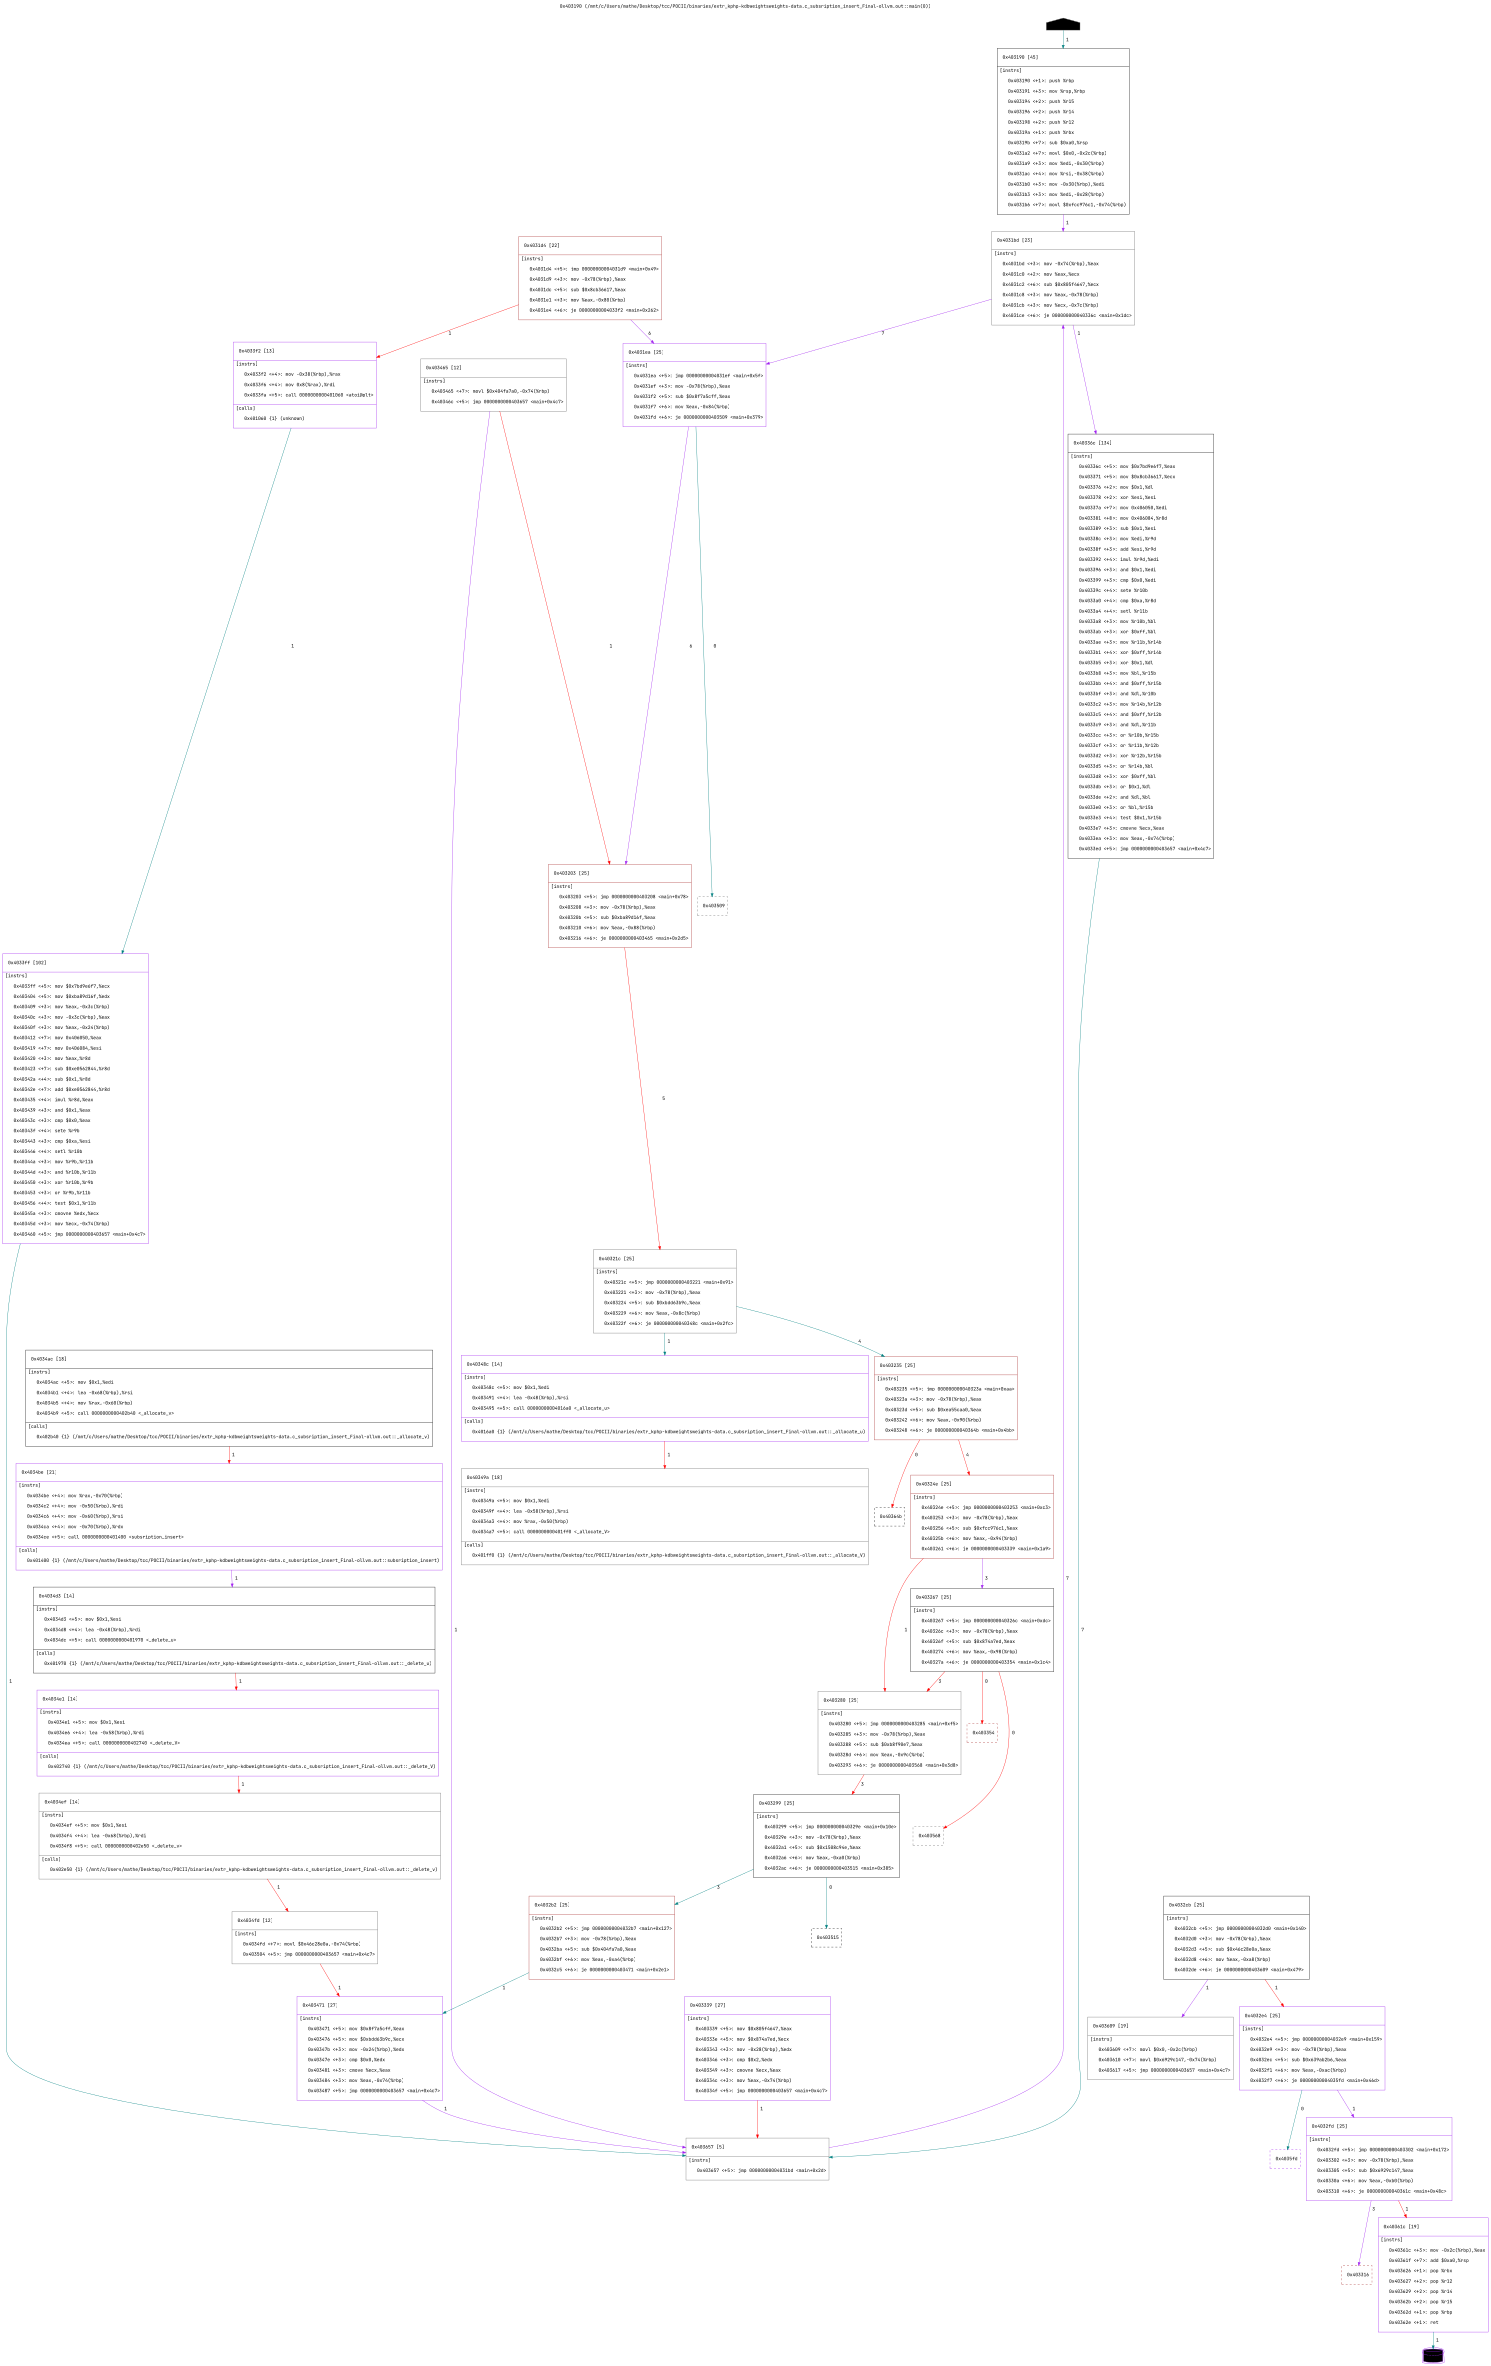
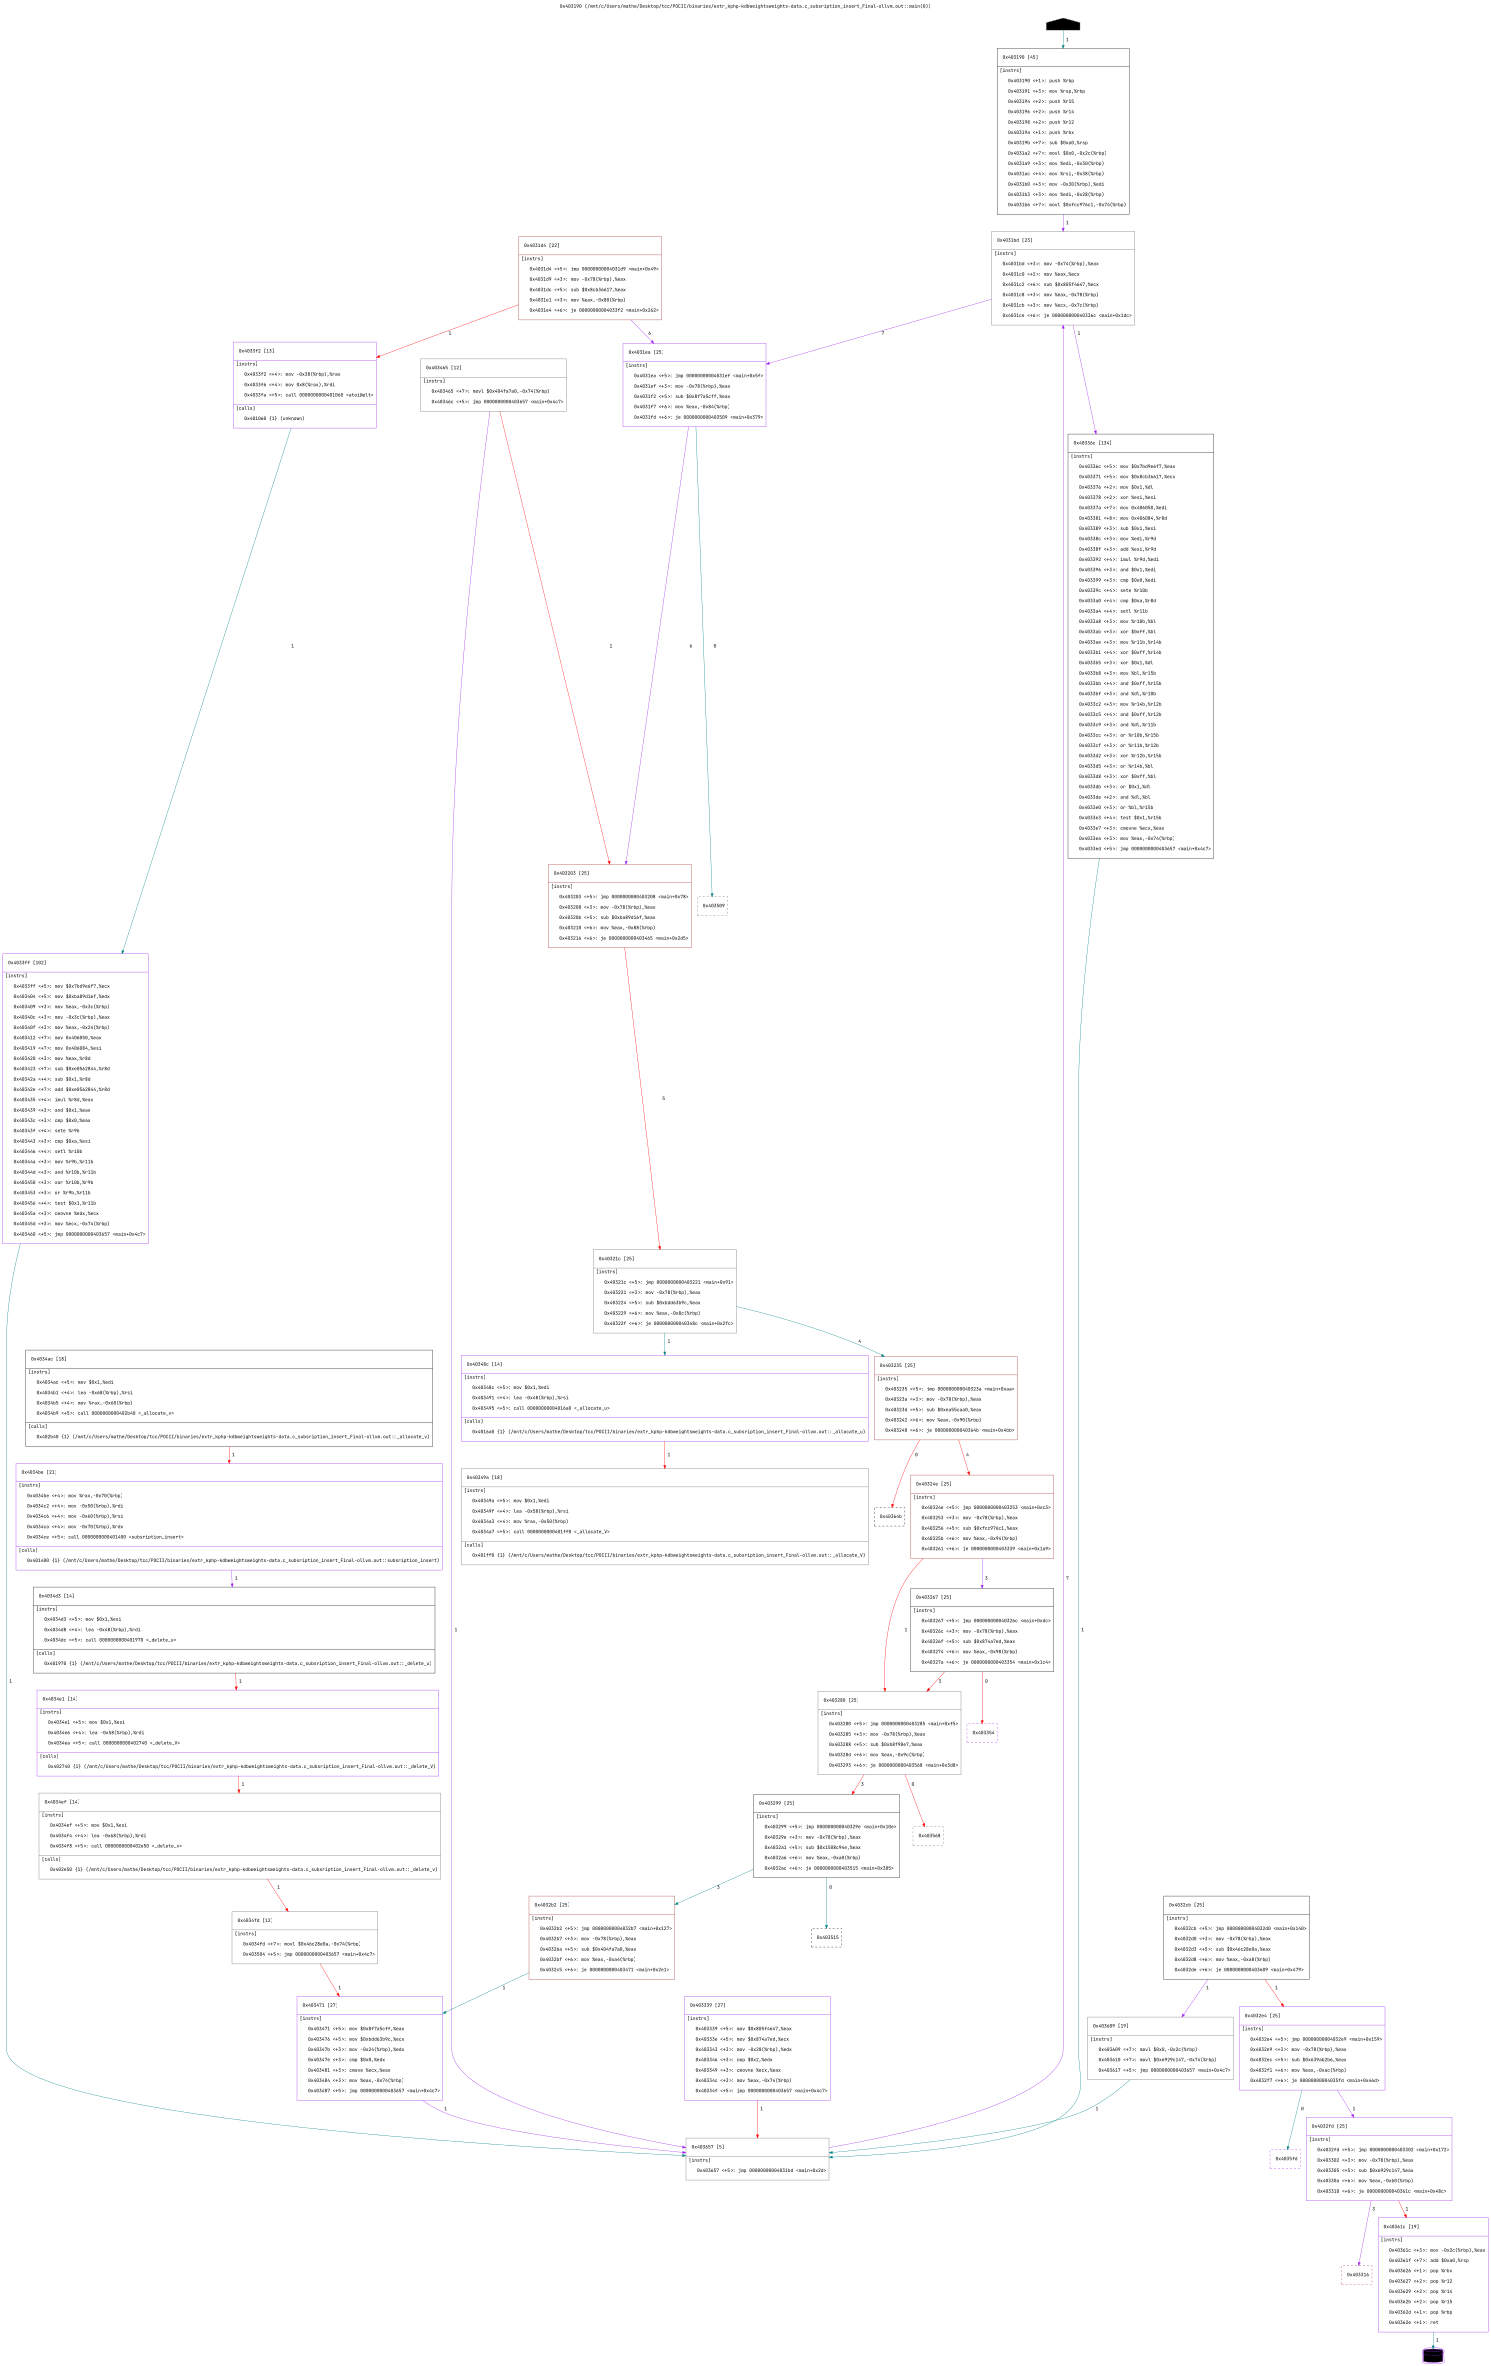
edge "0x40336c [134]" -> "0x403657 [5]": label " 7" -> " 1"
node "0x403354": color brown -> purple
edge "0x403267 [25]" -> "0x403568": now "0x403280 [25]" -> "0x403568"
edge "0x403609 [19]" -> "0x403657 [5]": added, label "1"
